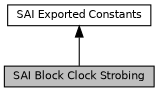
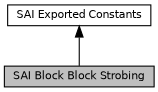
node "SAI Block Clock Strobing": label "SAI Block Clock Strobing" -> "SAI Block Block Strobing"
